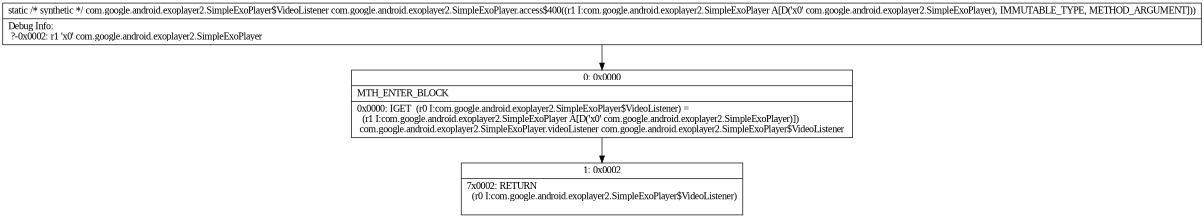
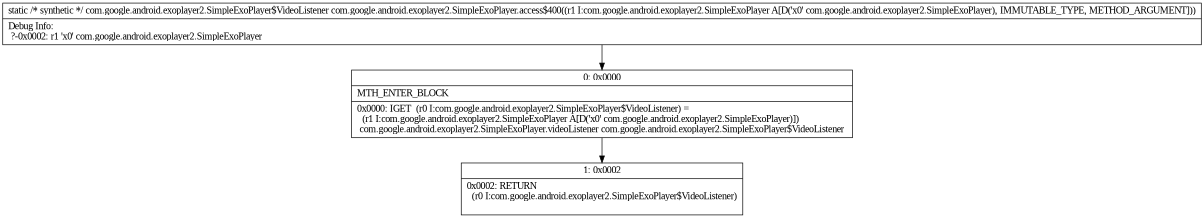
node "1: 0x0002": text "7x0002: RETURN" -> "0x0002: RETURN"
